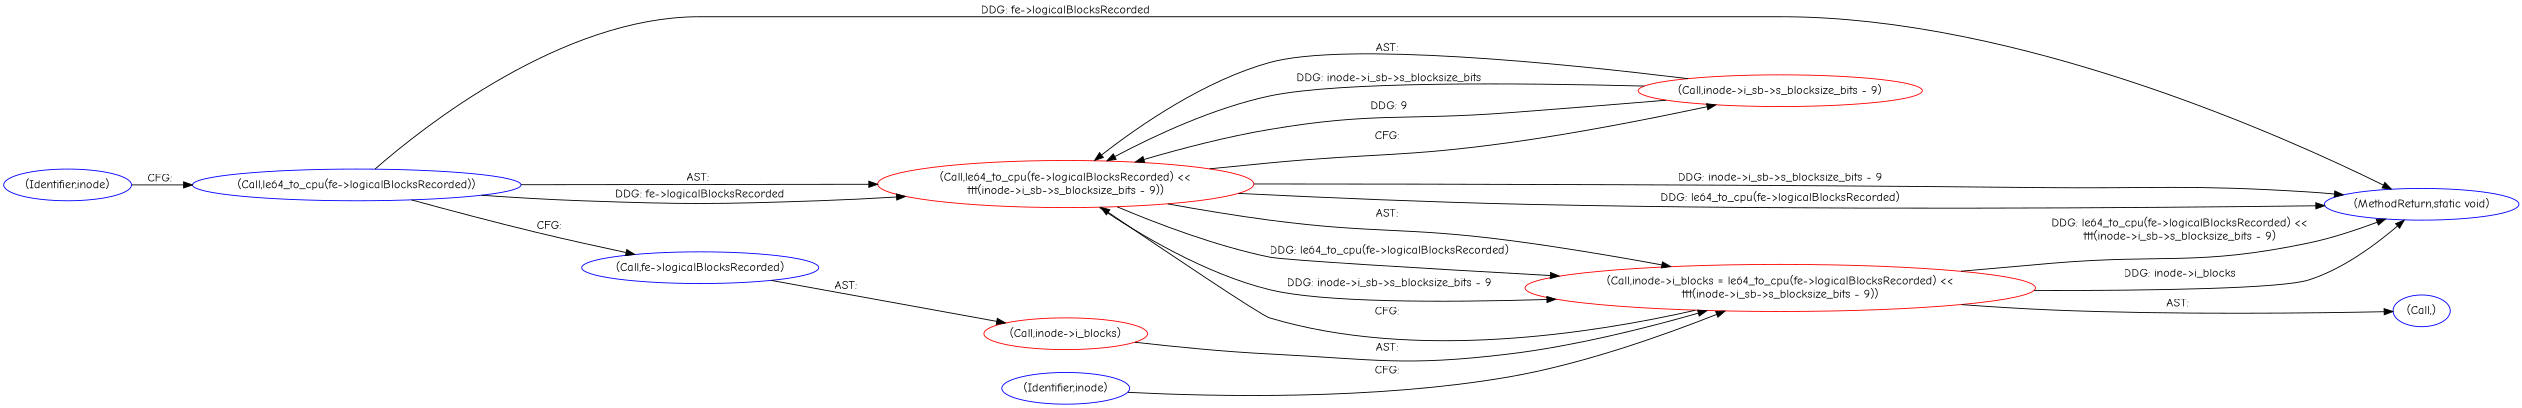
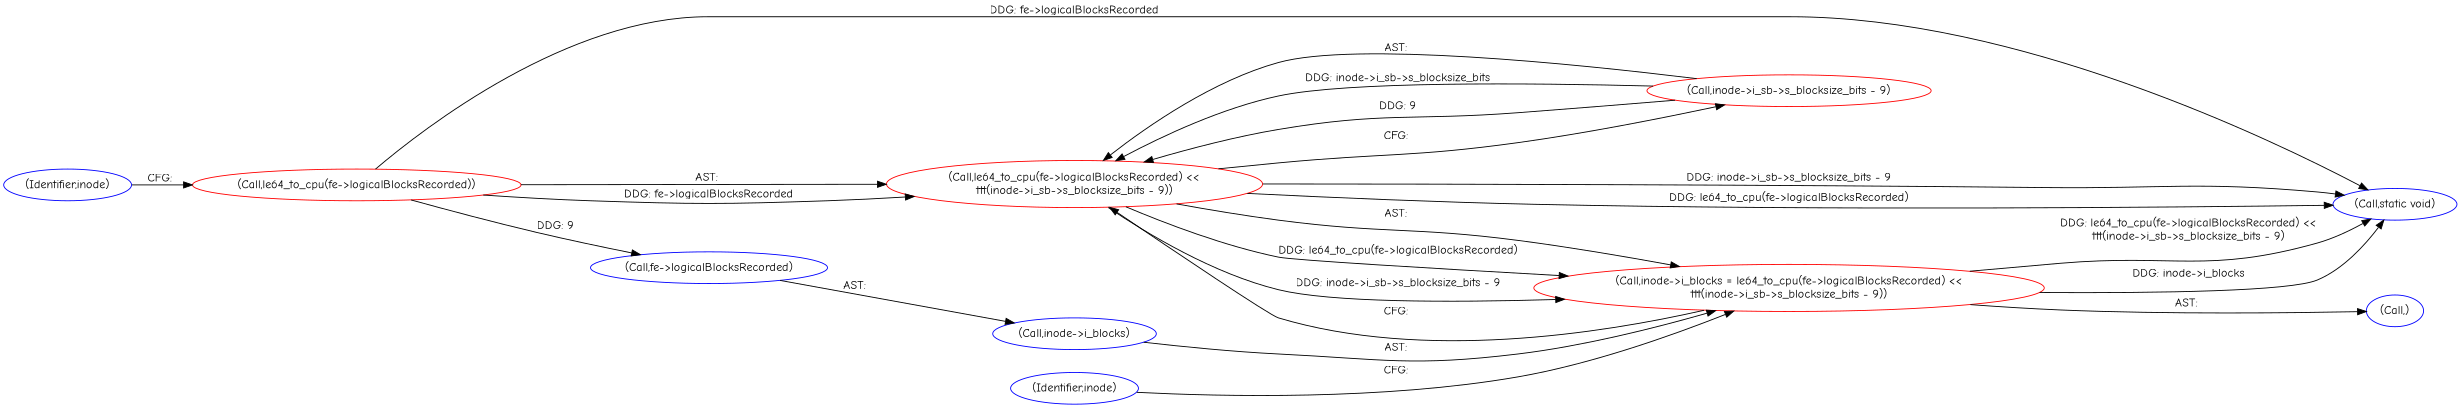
node "(Call,le64_to_cpu(fe->logicalBlocksRecorded))": color blue -> red
node "(MethodReturn,static void)": label "(MethodReturn,static void)" -> "(Call,static void)"
edge "(Call,le64_to_cpu(fe->logicalBlocksRecorded))" -> "(Call,fe->logicalBlocksRecorded)": label "CFG: " -> "DDG: 9"
node "(Call,inode->i_blocks)": color red -> blue
